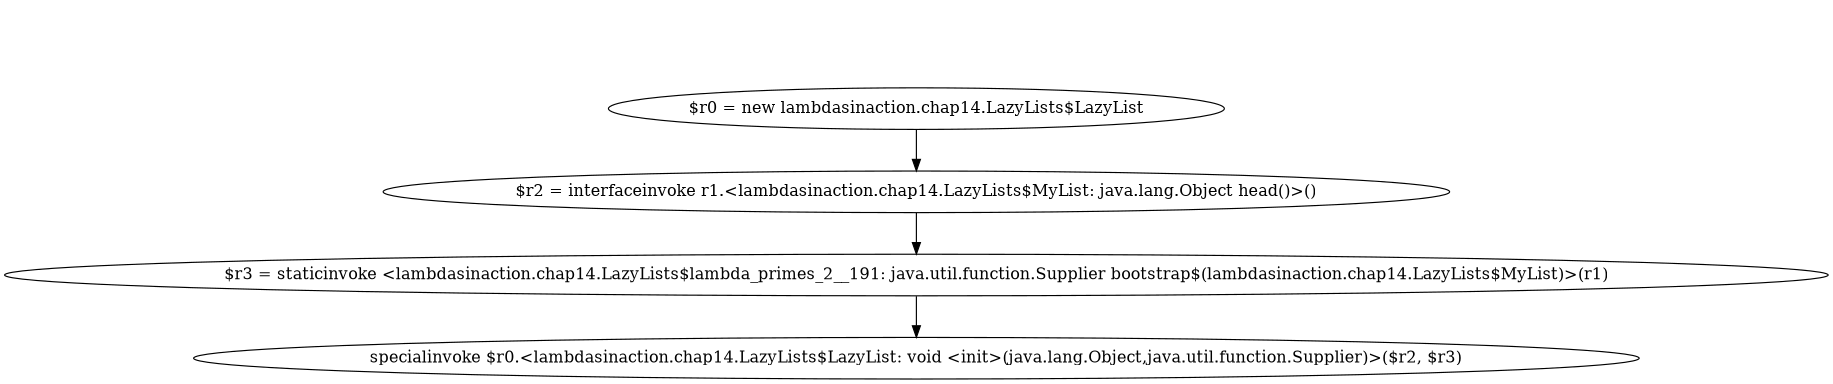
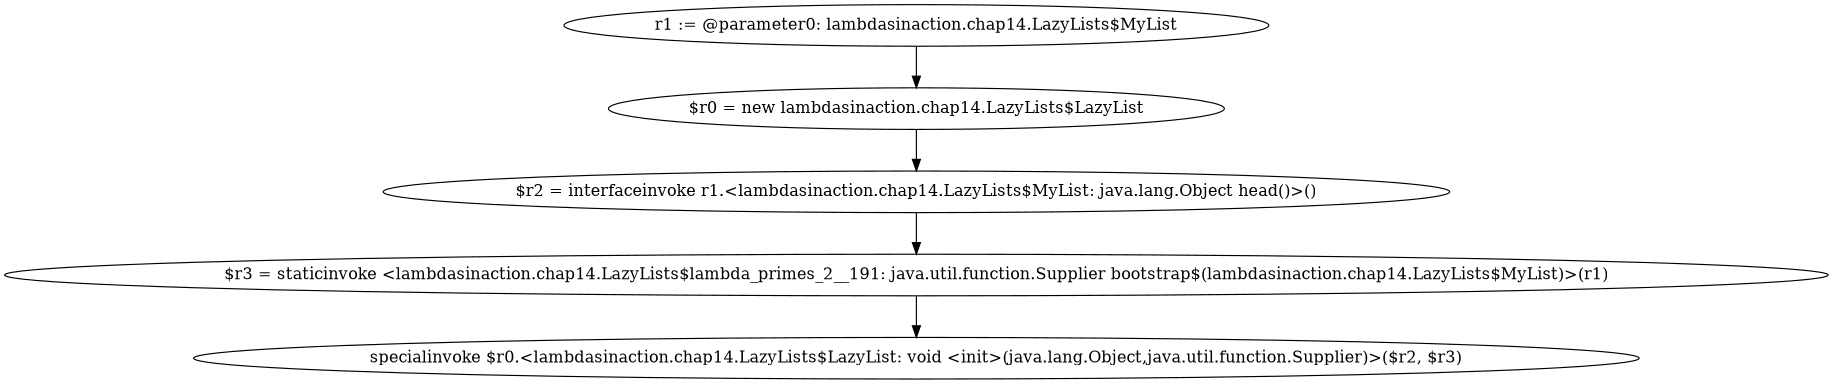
node "r1 := @parameter0: lambdasinaction.chap14.LazyLists$MyList": added
